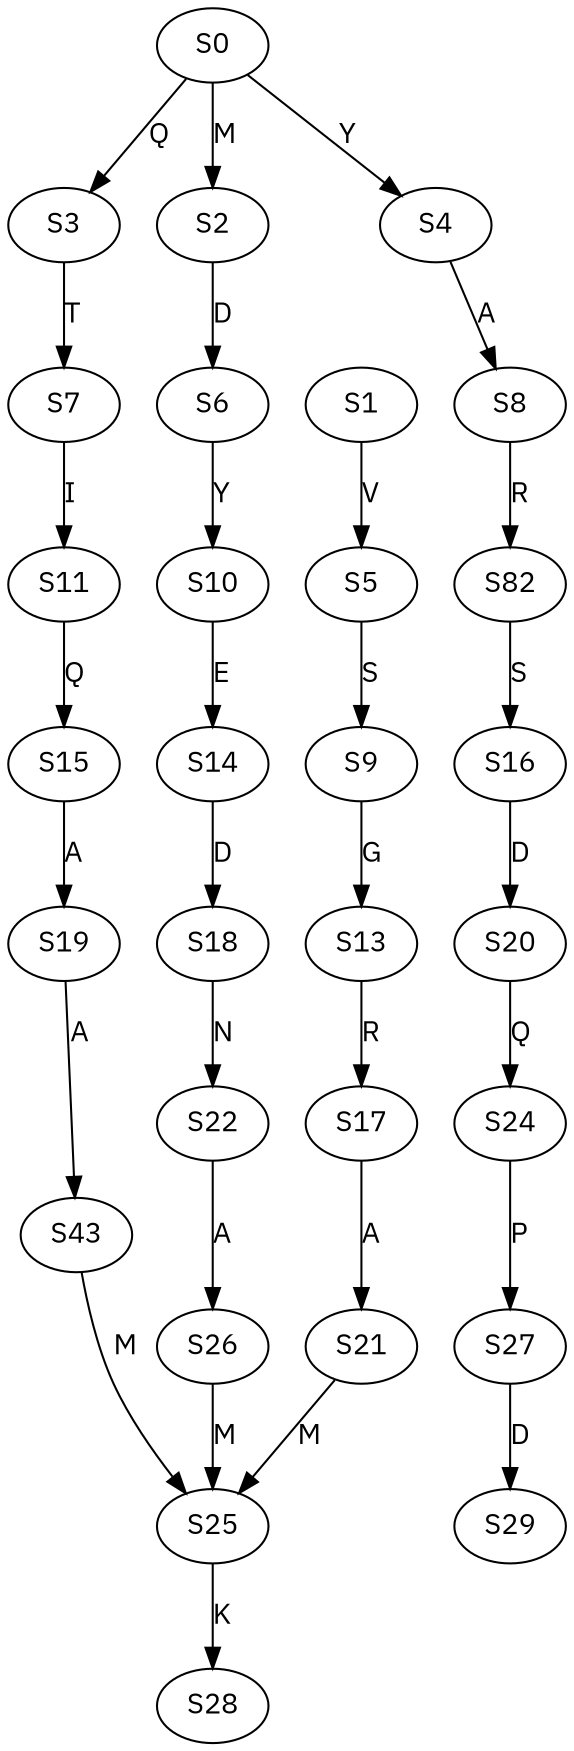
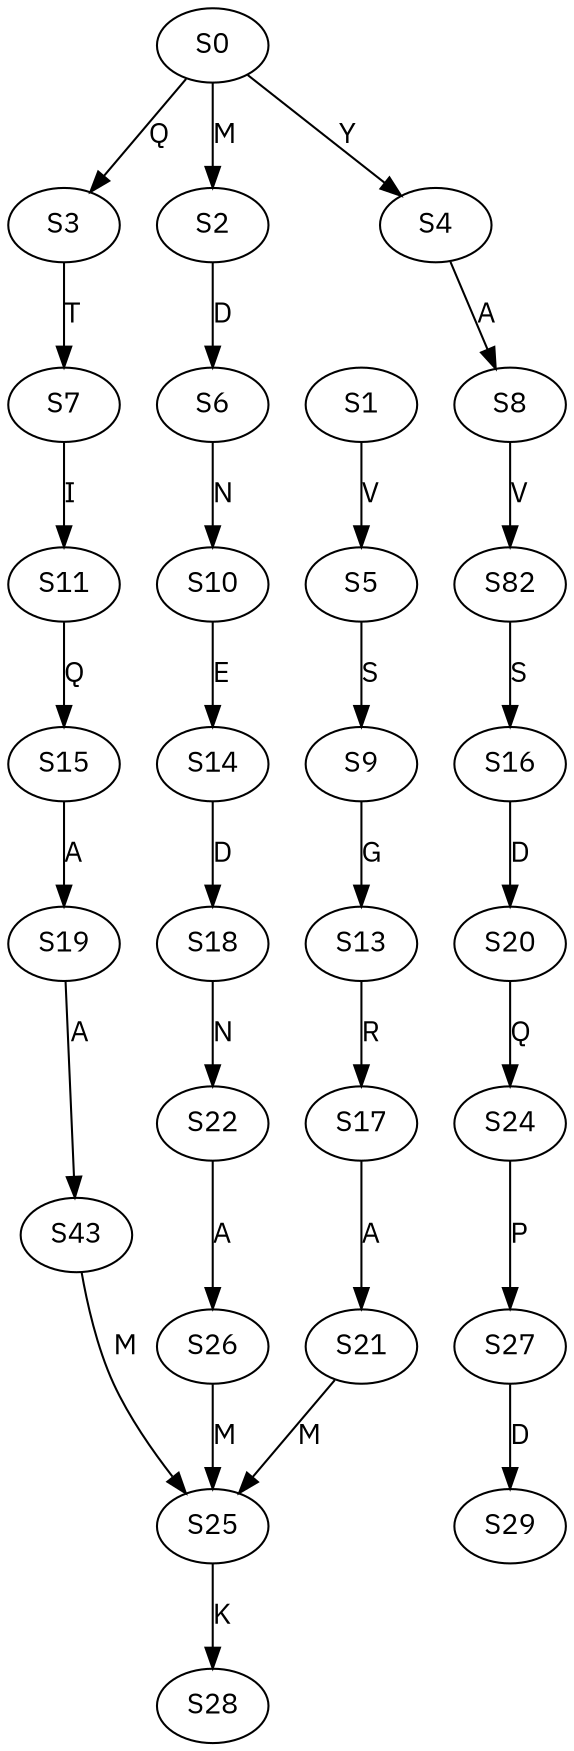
edge "S6" -> "S10": label "Y" -> "N"
edge "S8" -> "S82": label "R" -> "V"
